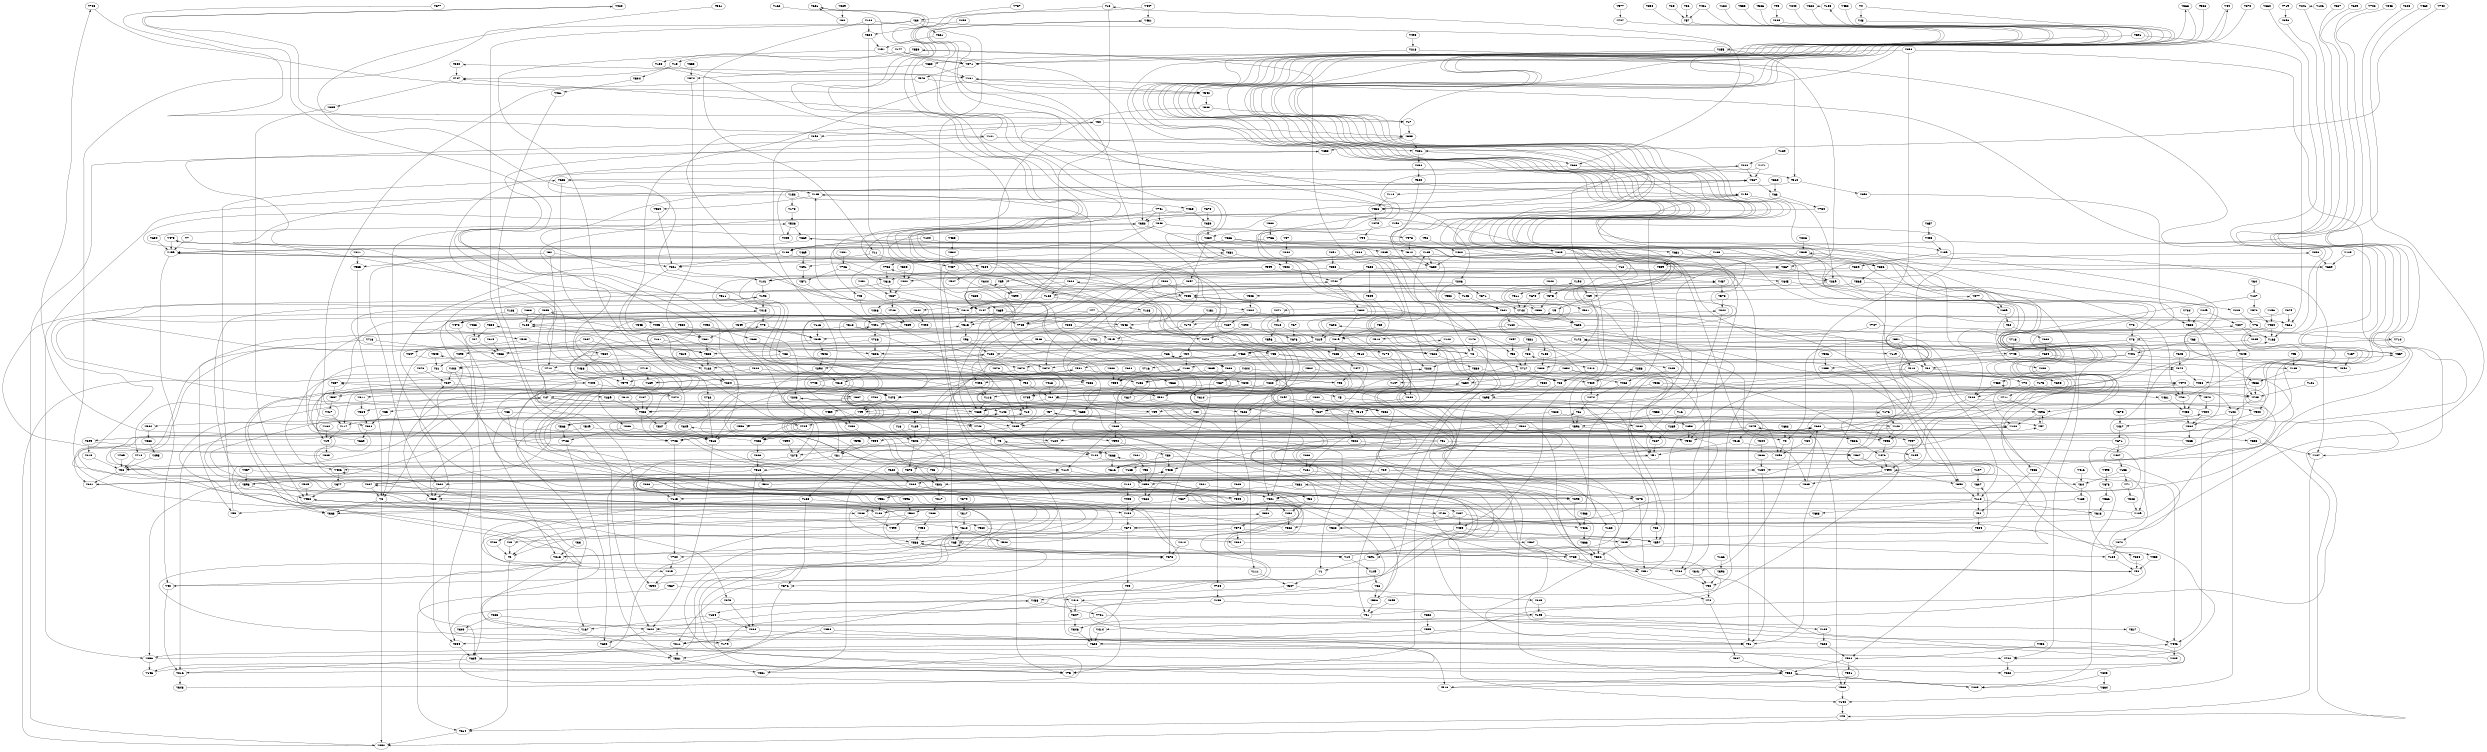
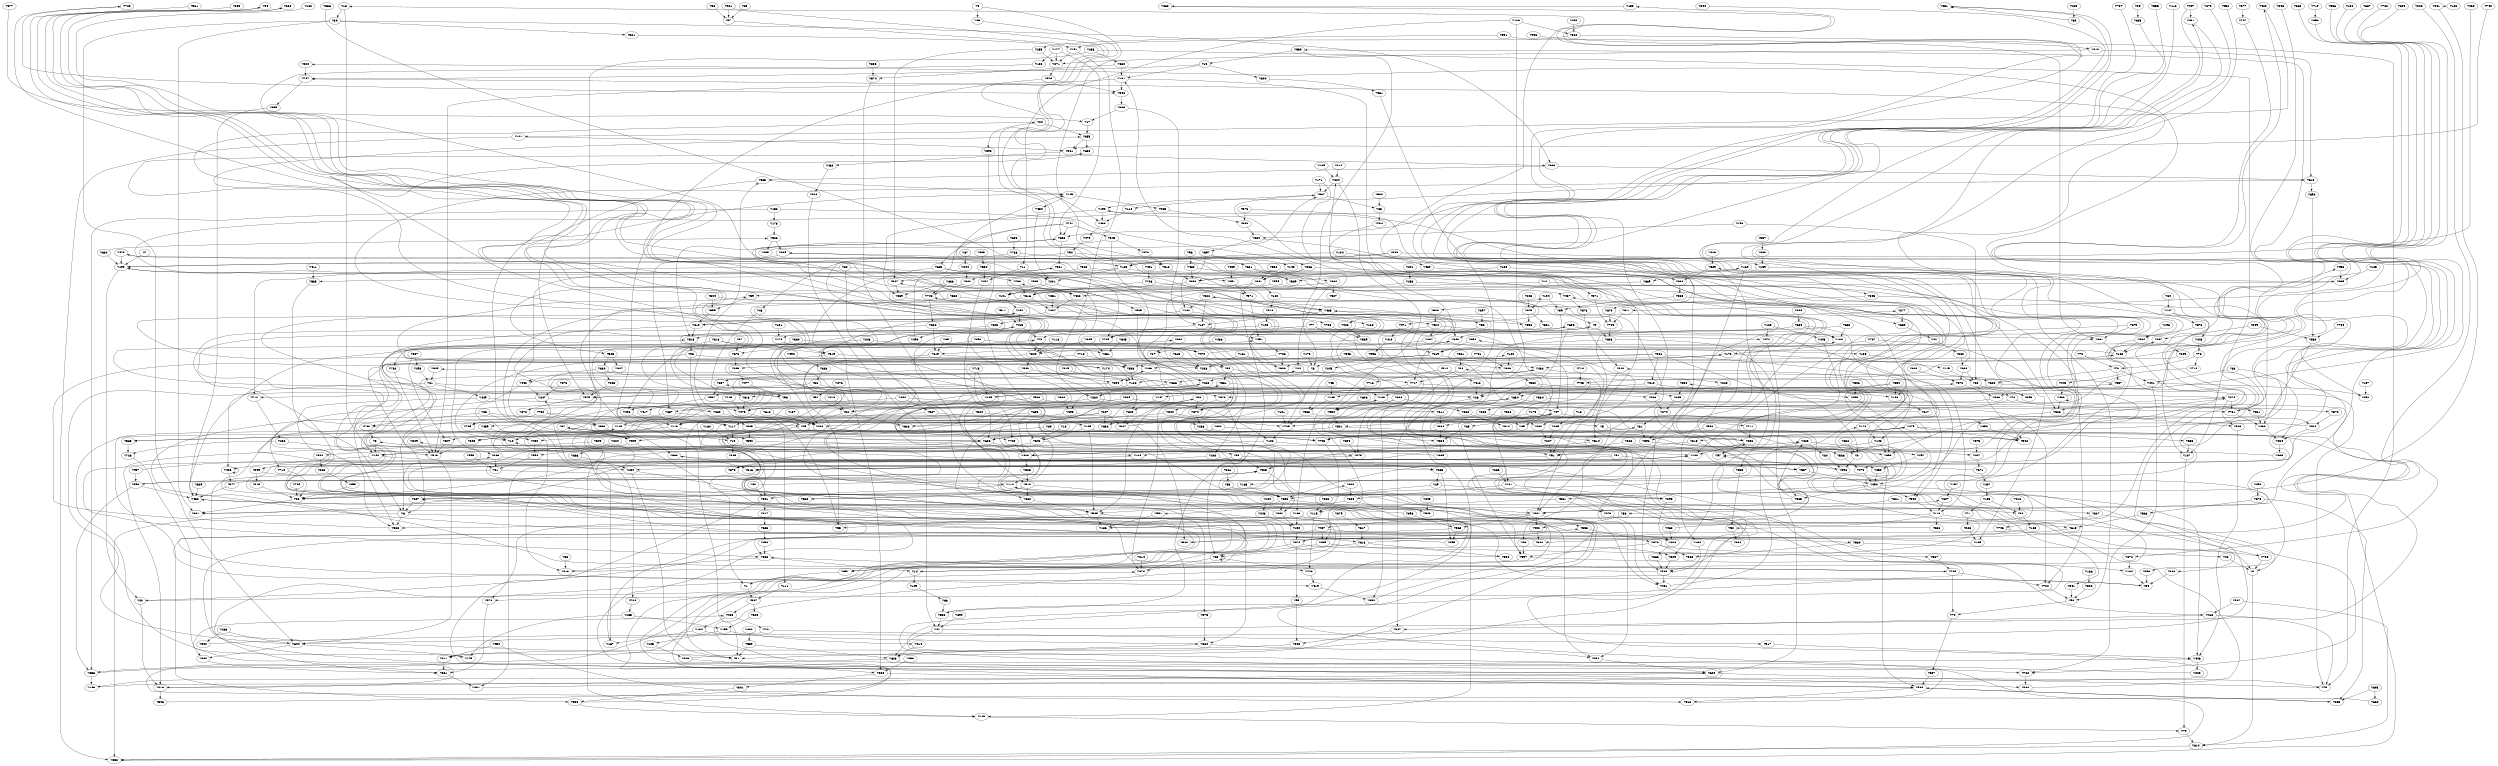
node "v112": added
node "v212": added
edge "v94" -> "v637": added
node "v193": added
edge "v263" -> "v29": added
